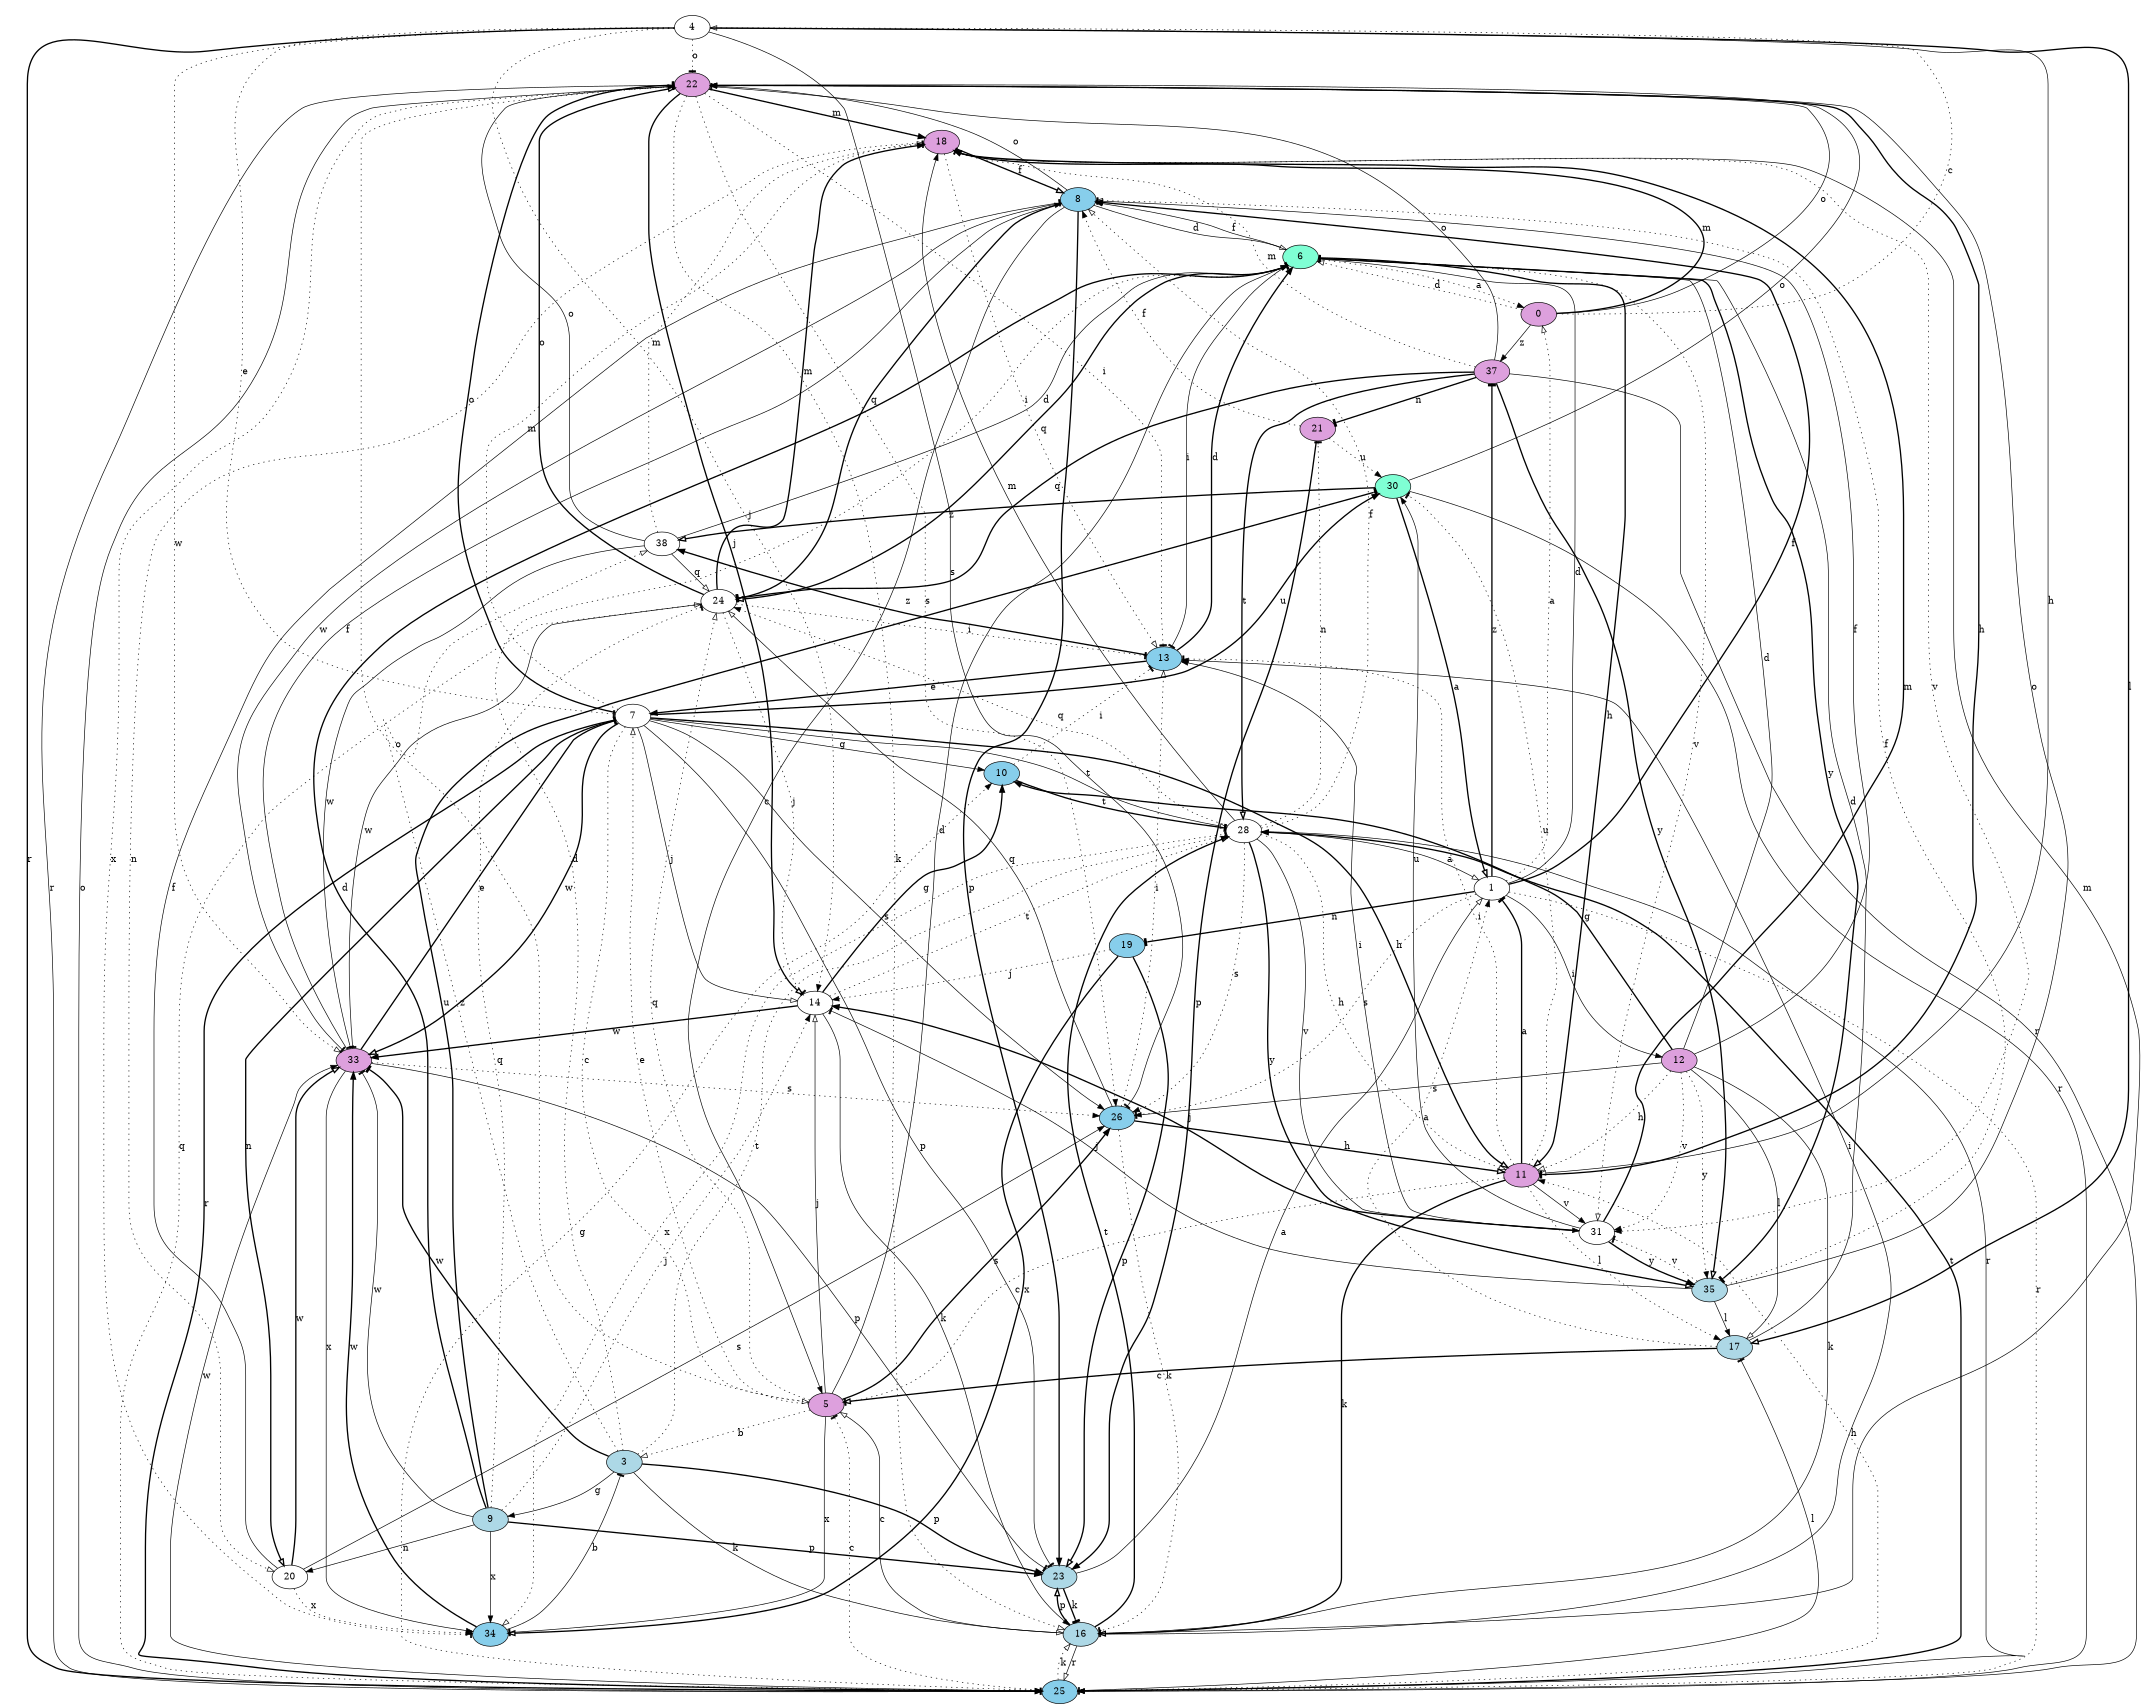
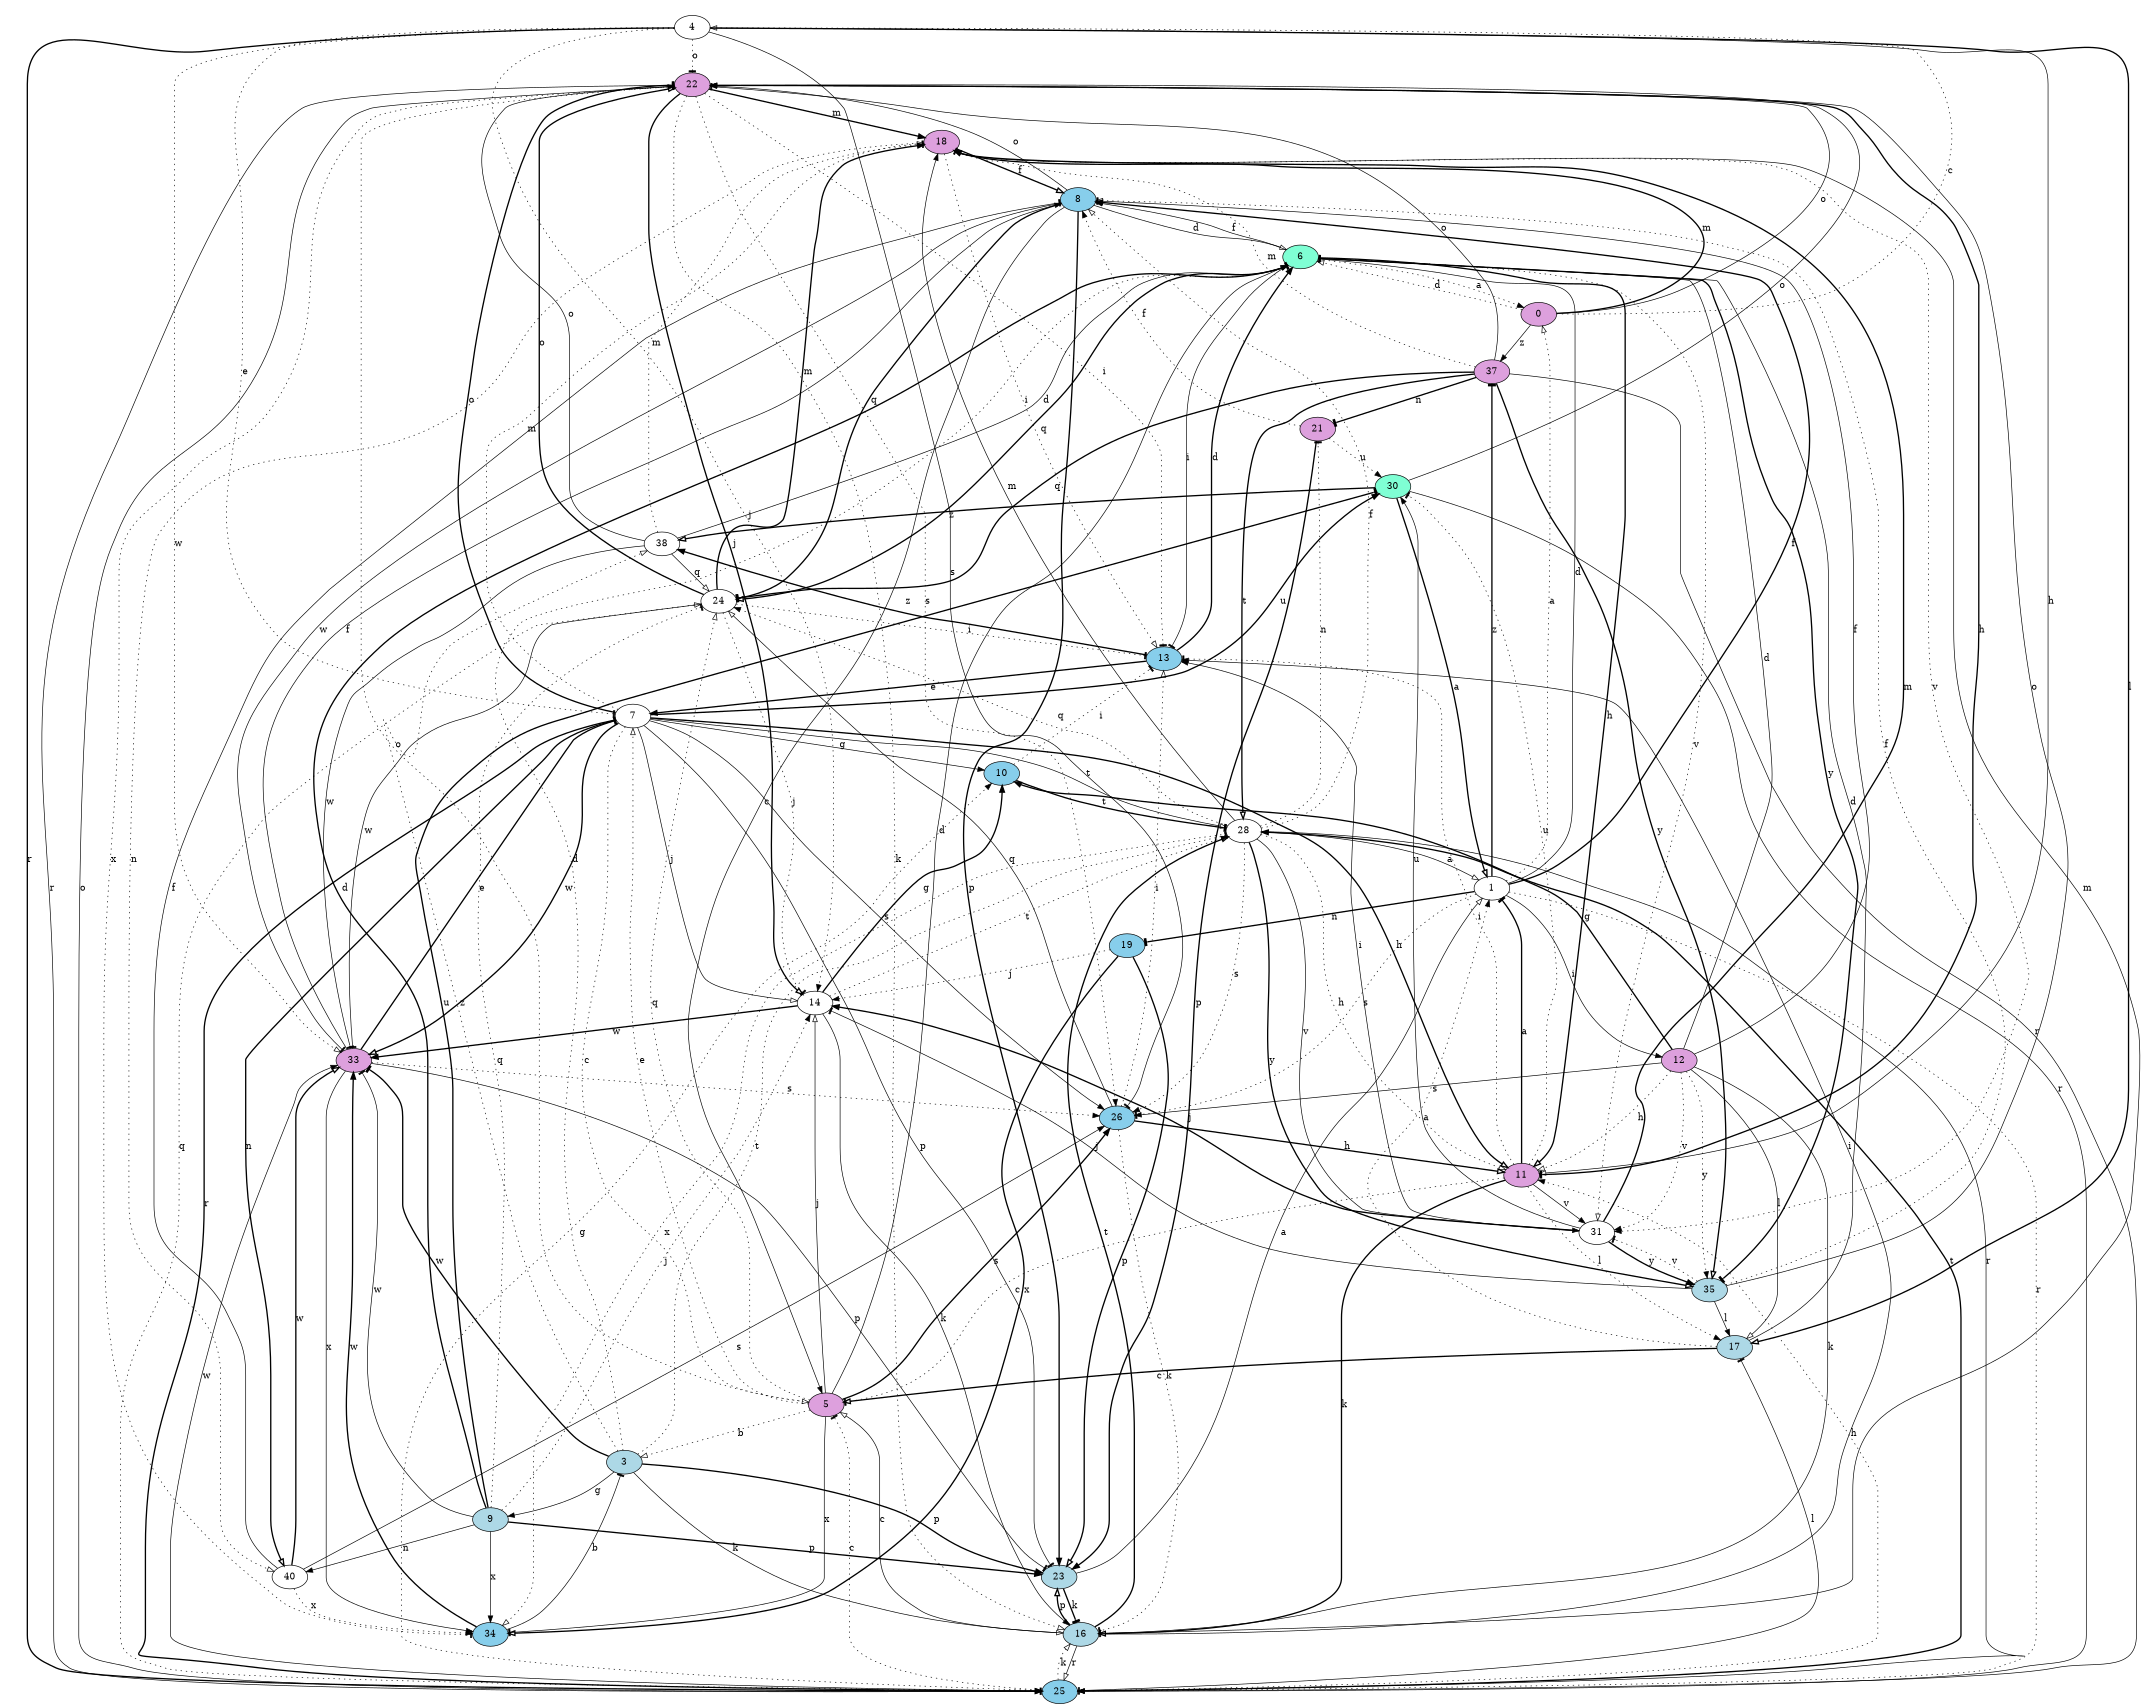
node "20": label "20" -> "40"
